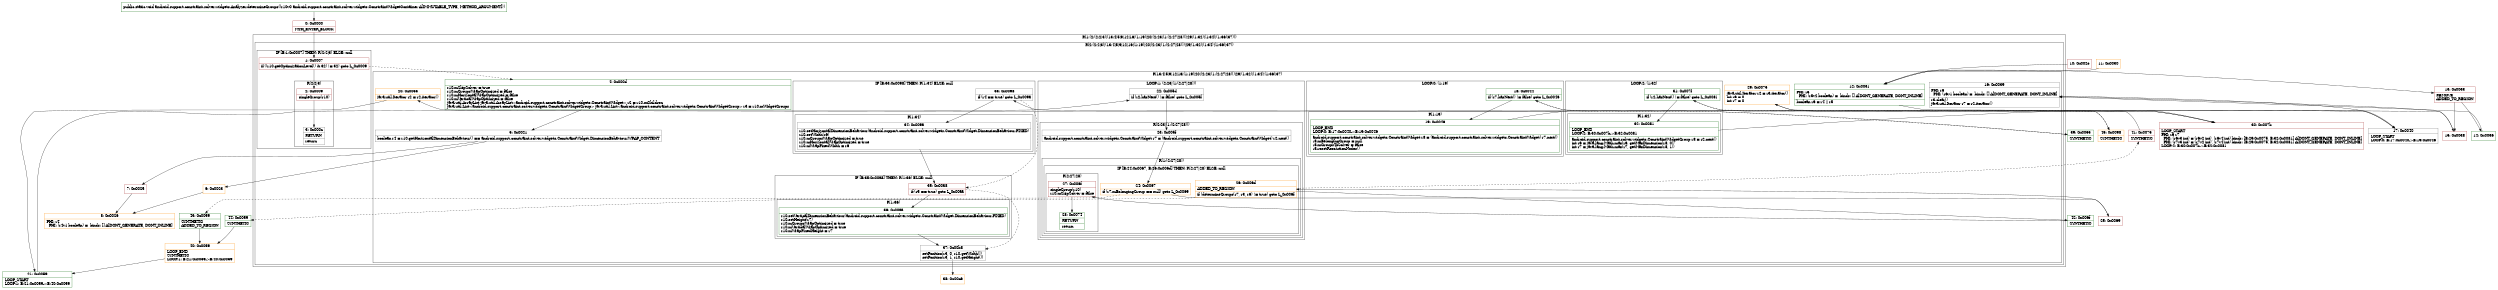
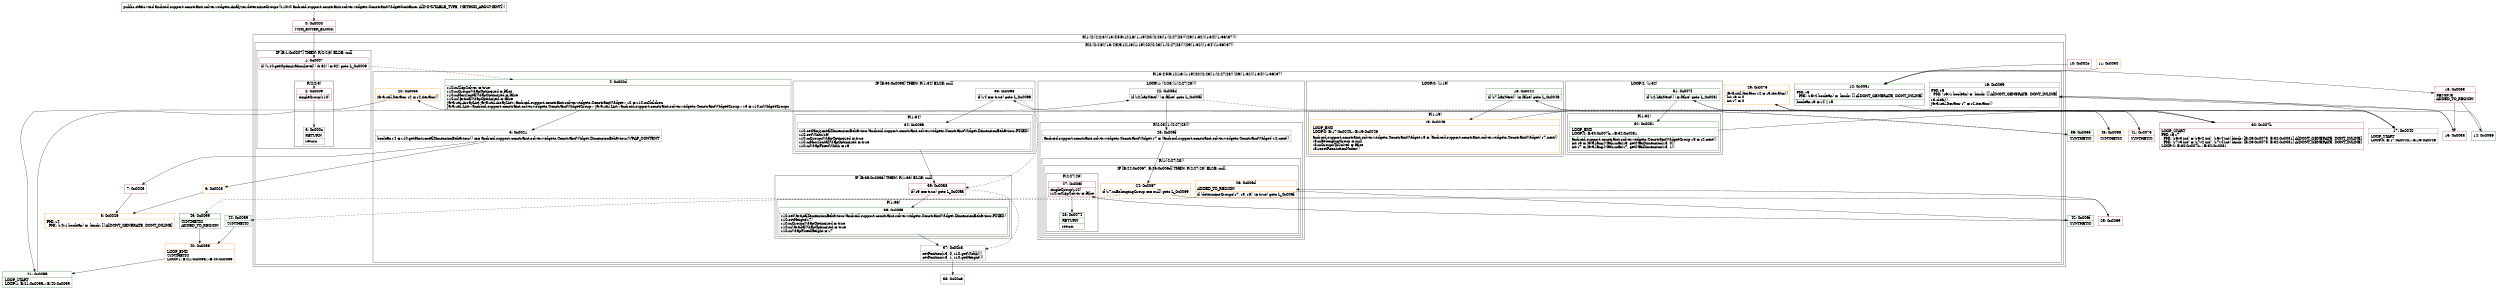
node "19: 0x0046": color darkgreen -> darkorange
edge "26: 0x006d" -> "41: 0x0075": now "22: 0x005d" -> "41: 0x0075"
node "38: 0x00c6": color darkorange -> darkgreen
